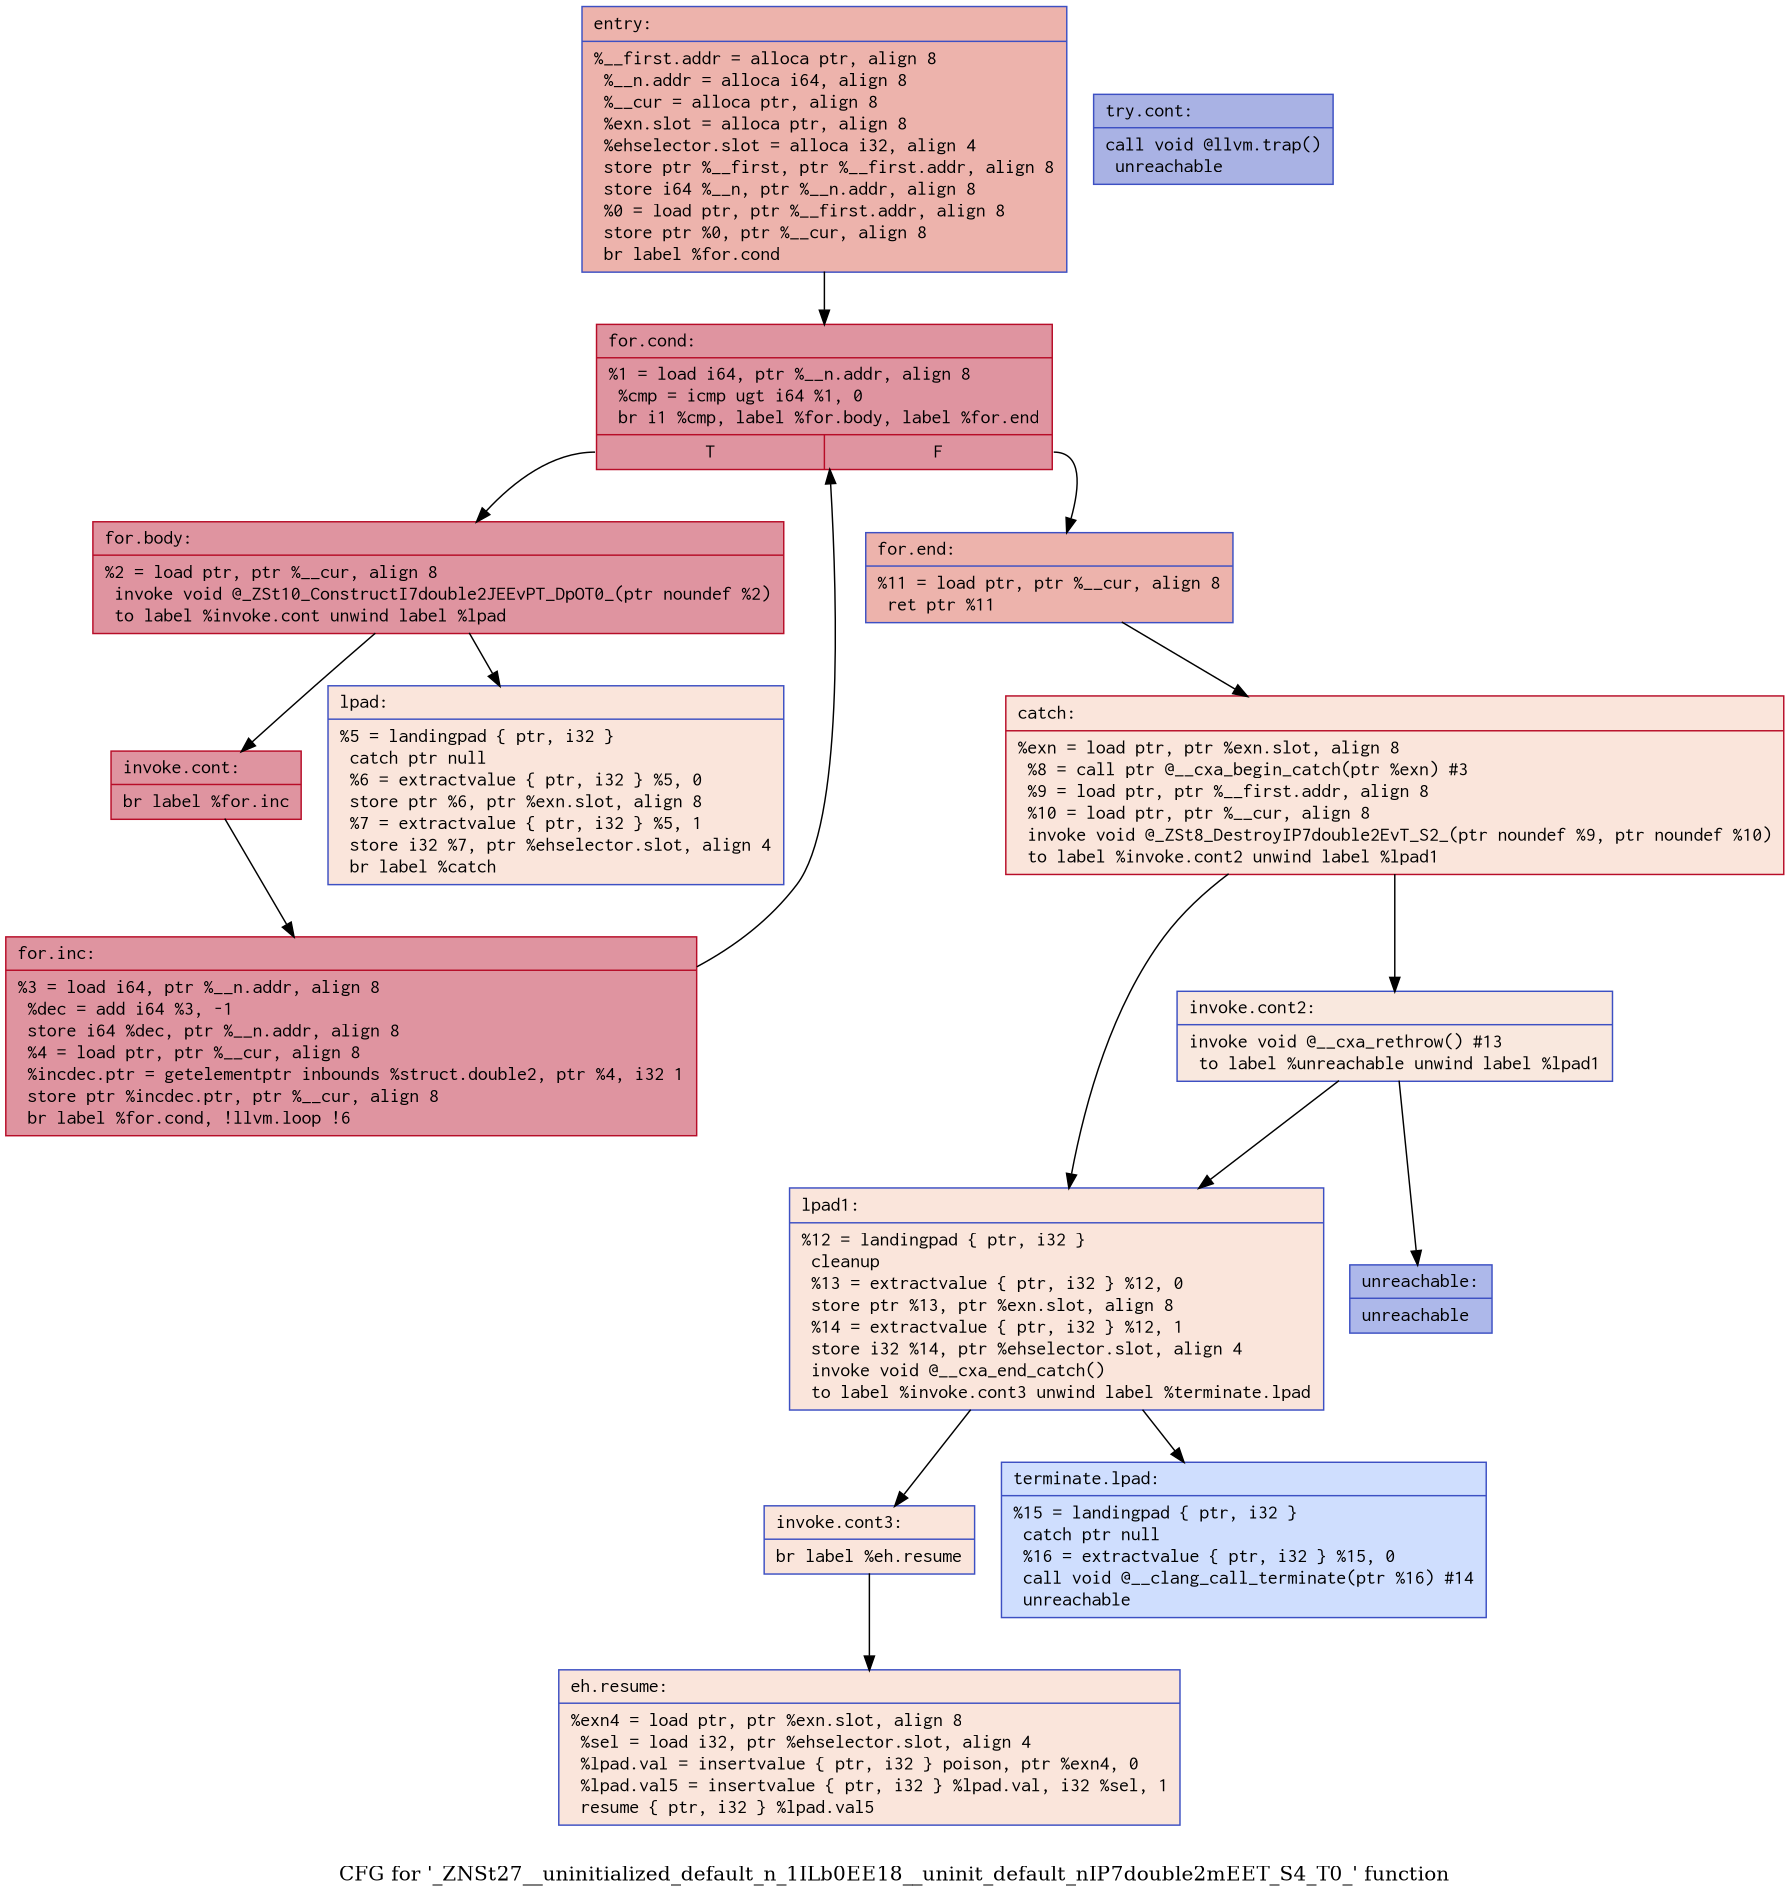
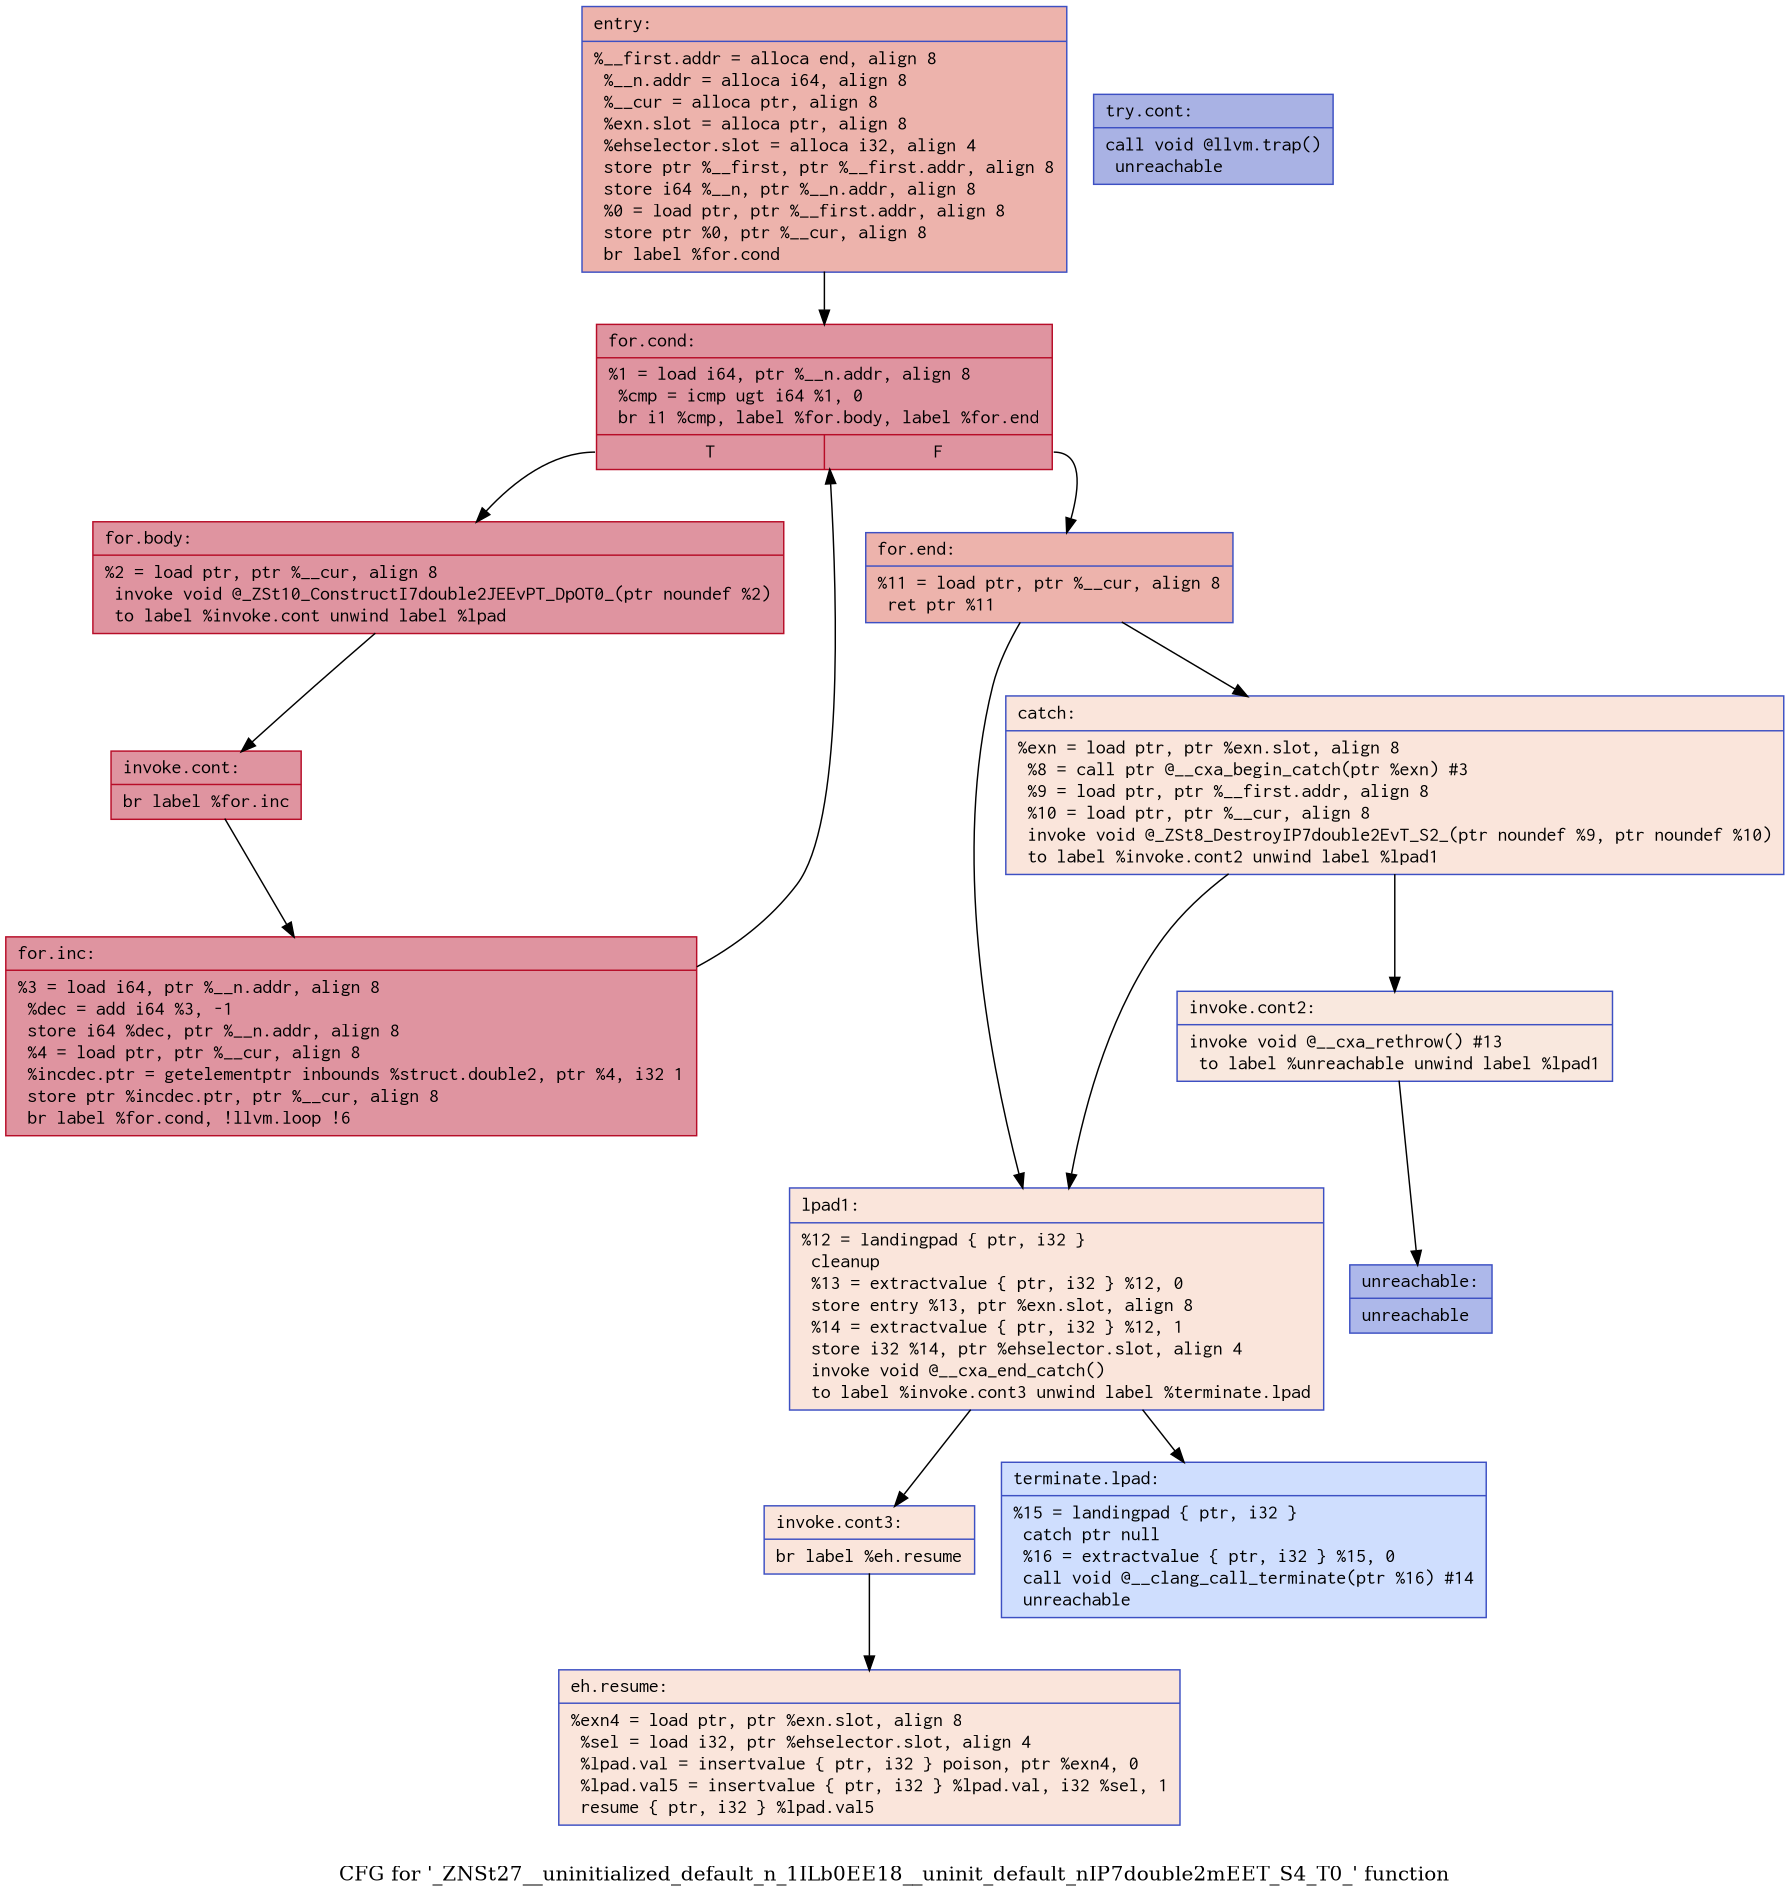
node "entry:": text "%__first.addr = alloca ptr, align 8" -> "%__first.addr = alloca end, align 8"
node "lpad:": removed
node "catch:": color #b70d28ff -> #3d50c3ff
edge "invoke.cont2:" -> "lpad1:": now "for.end:" -> "lpad1:"
node "lpad1:": text "store ptr %13, ptr %exn.slot, align 8" -> "store entry %13, ptr %exn.slot, align 8"
